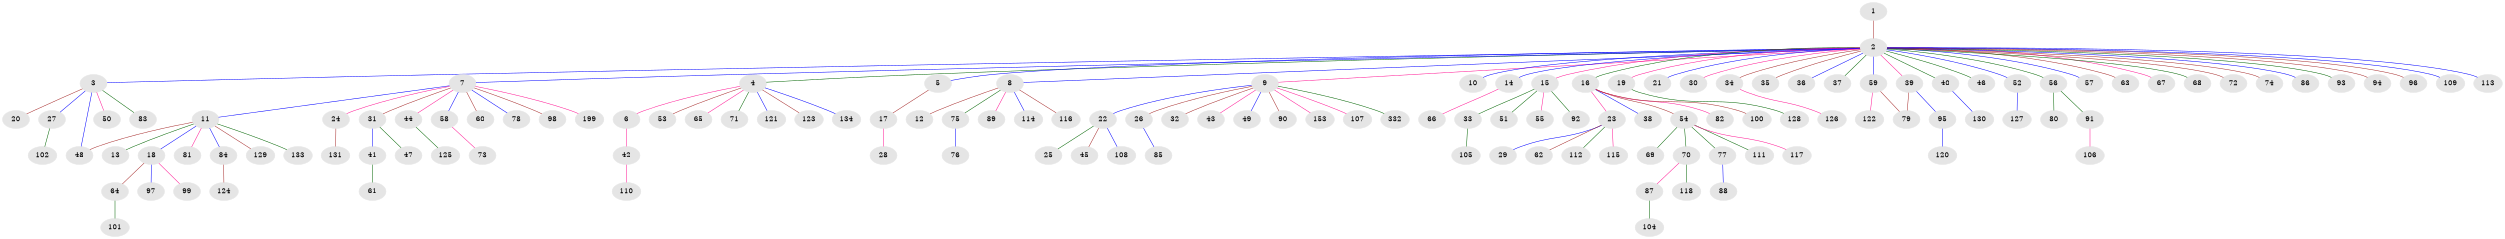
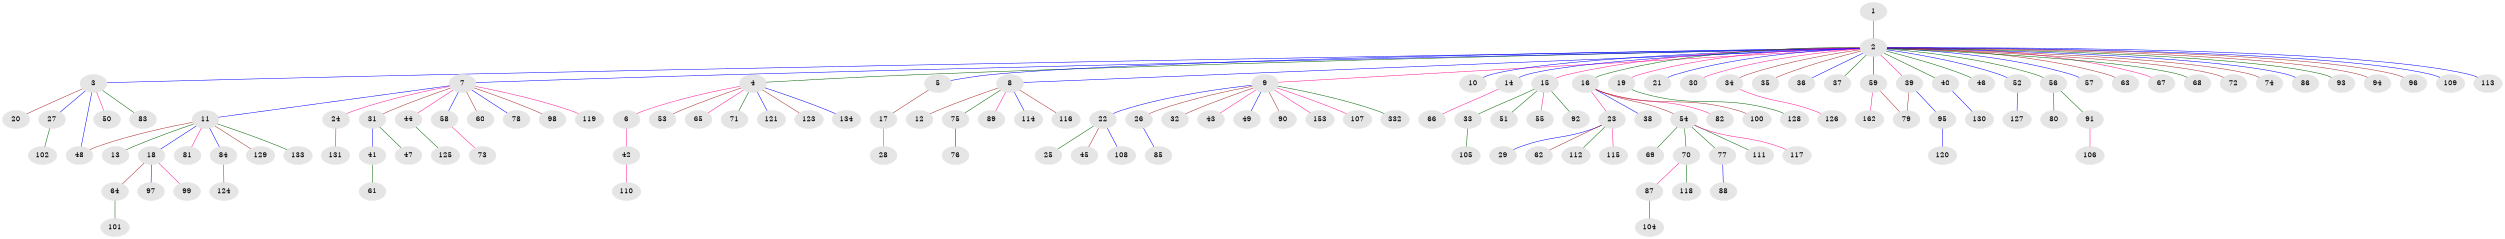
node "199": label "199" -> "119"
node "122": label "122" -> "162"
